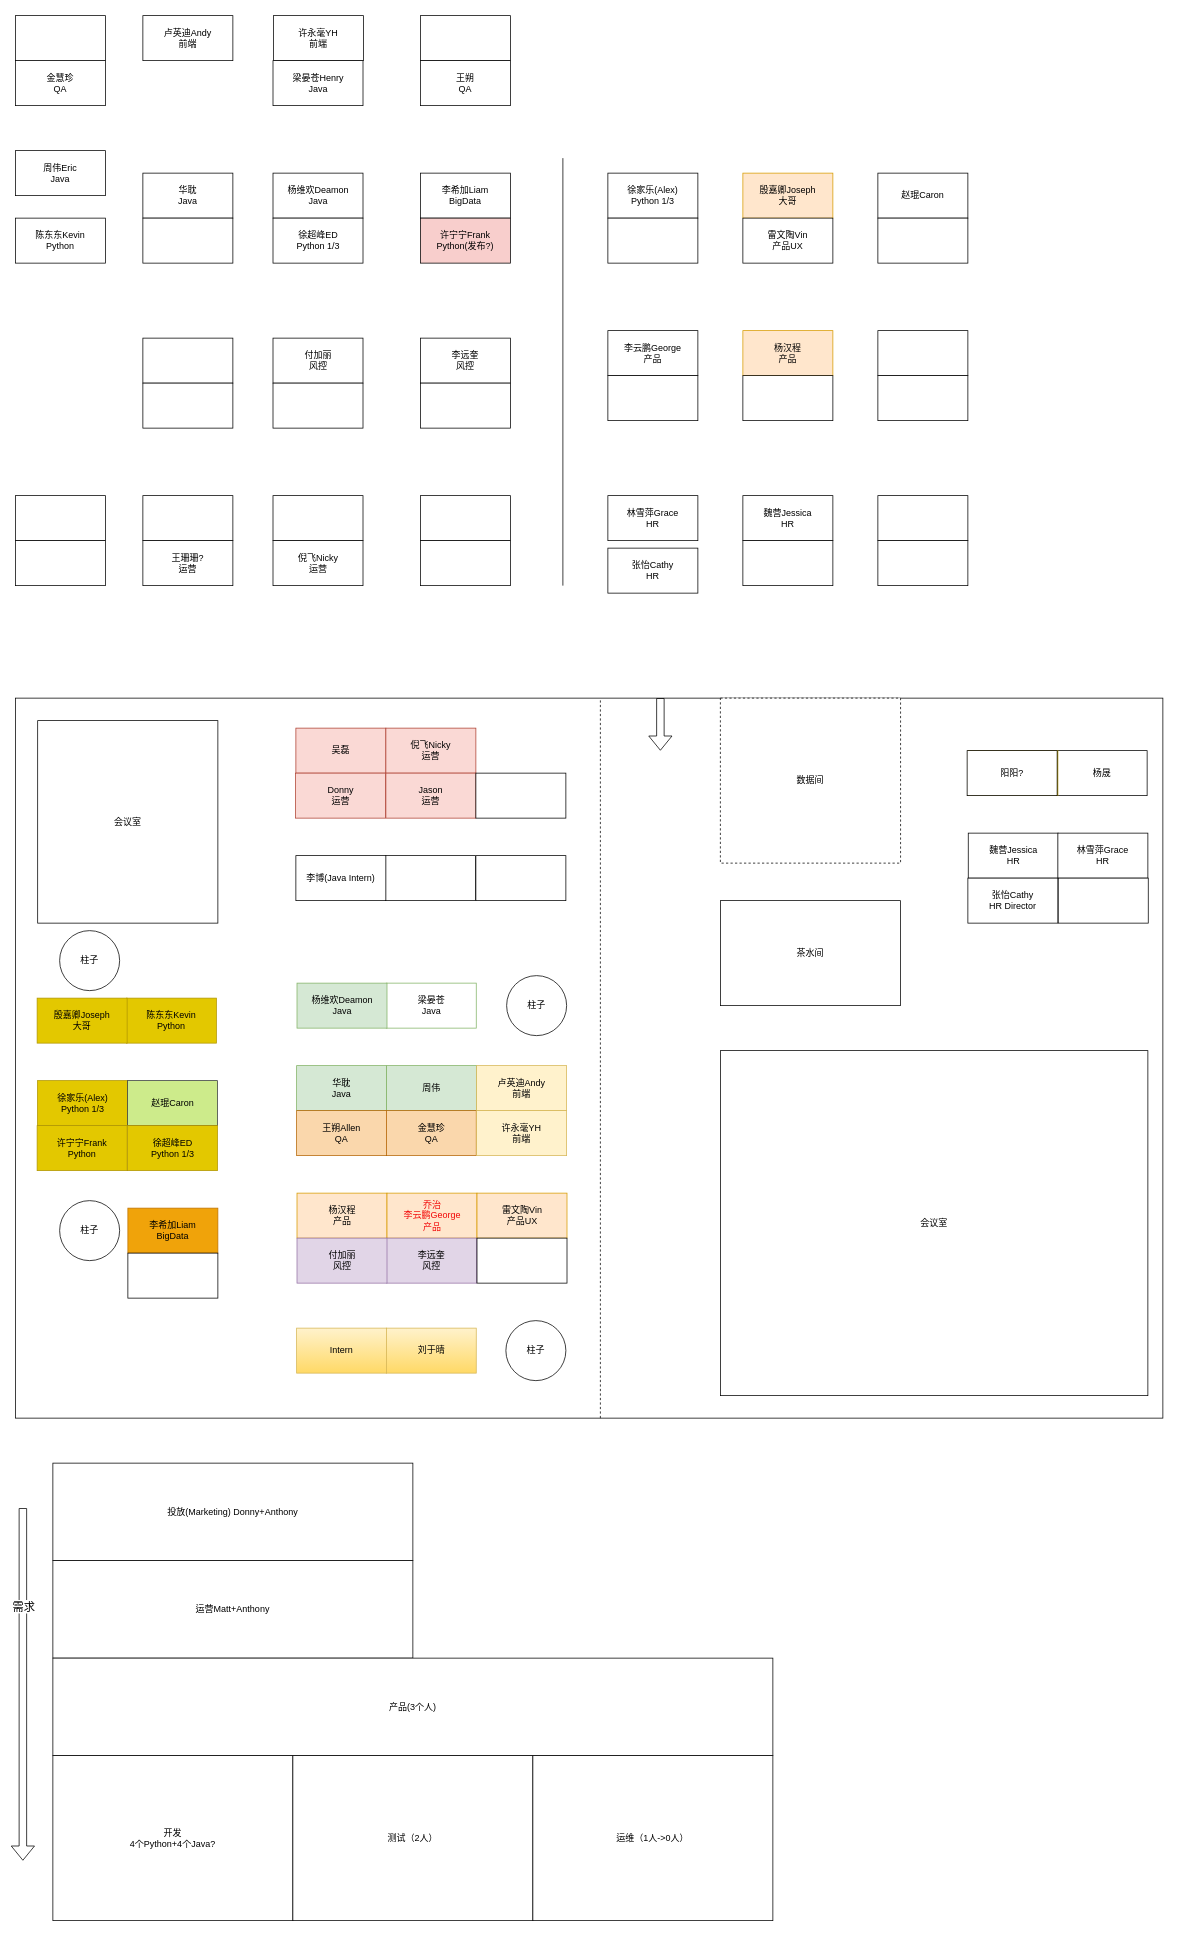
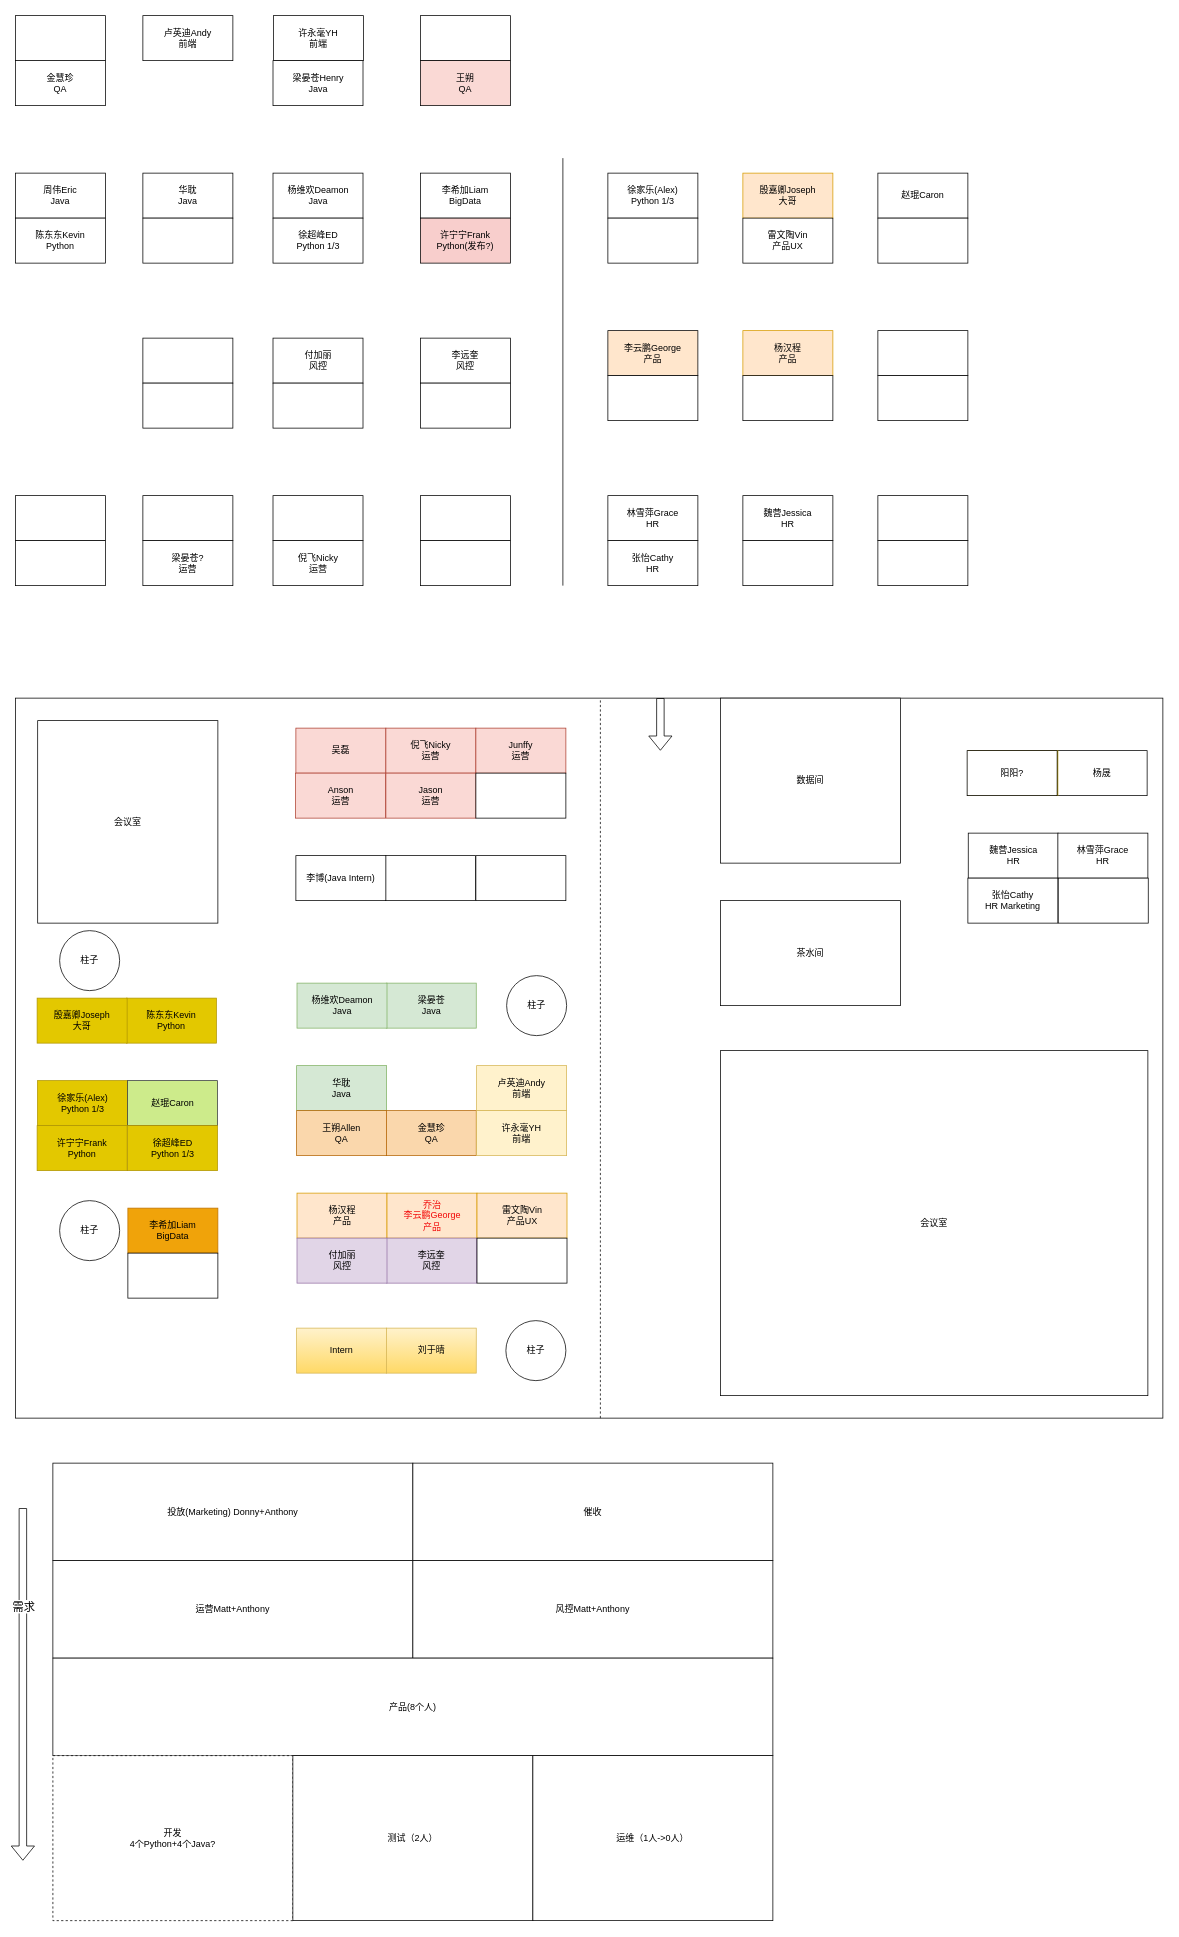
node "王朔 QA": fillcolor #ffffff -> #fad9d5
node "周伟Eric Java": moved (60, 173) -> (60, 195)
node "李云鹏George 产品": fillcolor #ffffff -> #ffe6cc
node "王珊珊?运营": label "王珊珊?运营" -> "梁晏苍?运营"
node "张怡Cathy HR": moved (653, 570) -> (653, 563)
node "Junffy 运营": added
node "数据间": style dashed -> solid
node "Donny 运营": label "Donny 运营" -> "Anson 运营"
node "张怡CathyHR Director": label "张怡CathyHR Director" -> "张怡CathyHR Marketing"
node "梁晏苍 Java": fillcolor #ffffff -> #d5e8d4
node "周伟": removed
node "催收": added
node "风控Matt+Anthony": added
node "产品(3个人)": label "产品(3个人)" -> "产品(8个人)"
node "开发 4个Python+4个Java?": style solid -> dashed
